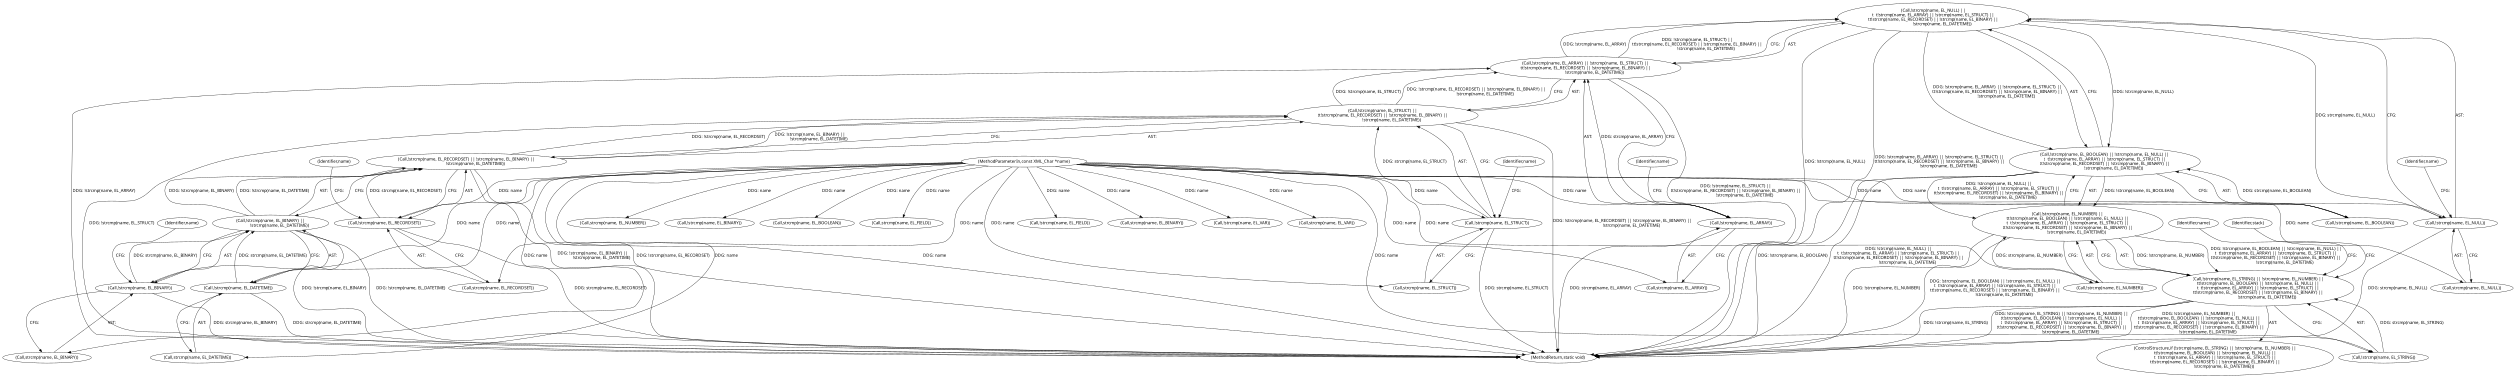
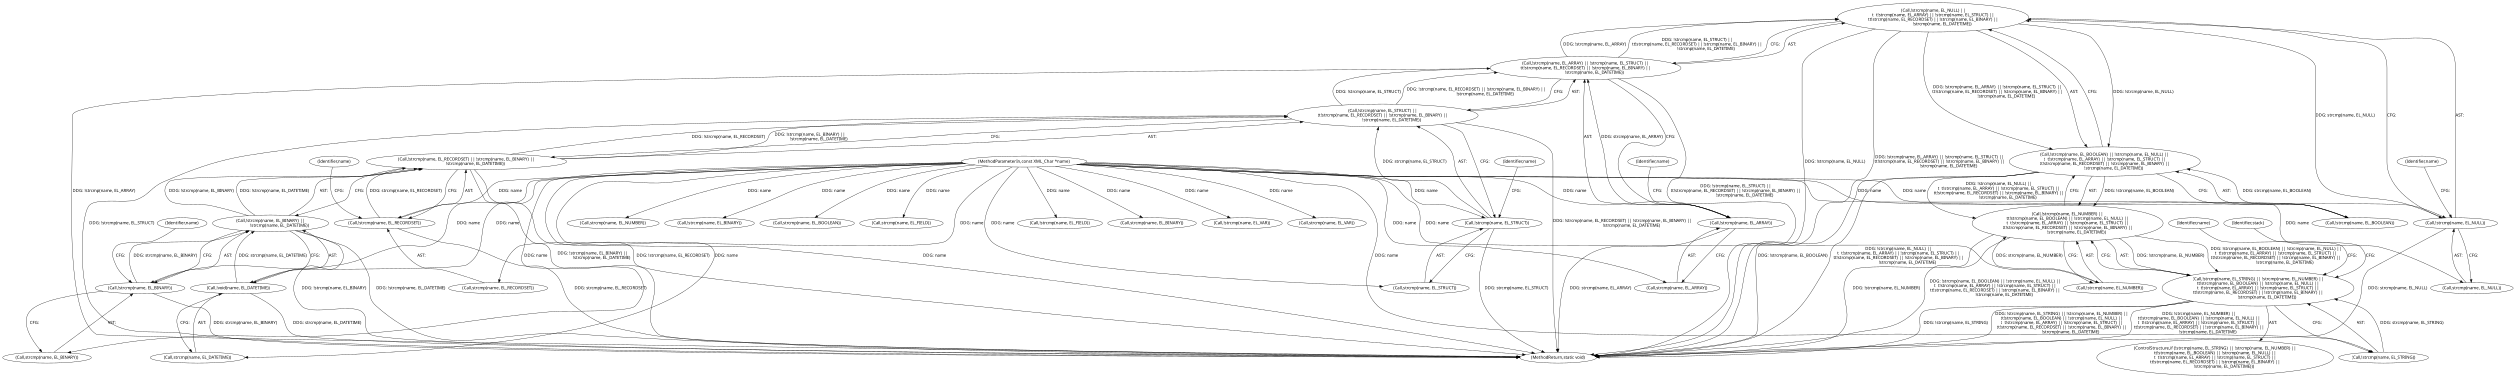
edge "(Call,!strcmp(name, EL_RECORDSET))" -> "(Call,strcmp(name, EL_RECORDSET))": removed, label "CFG:"
node "(Call,!strcmp(name, EL_DATETIME))": label "(Call,!strcmp(name, EL_DATETIME))" -> "(Call,!void(name, EL_DATETIME))"
